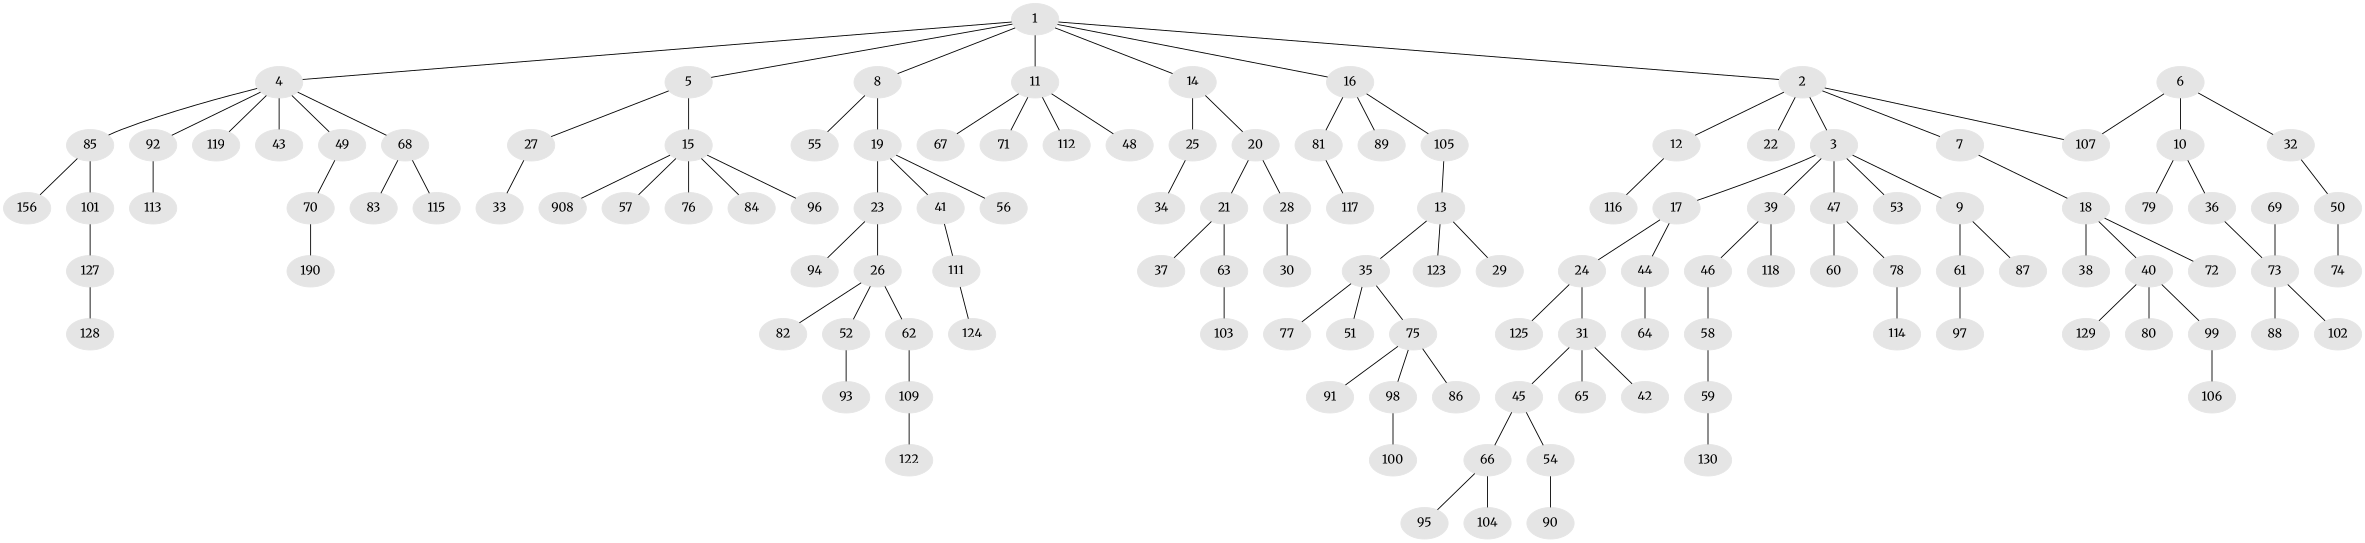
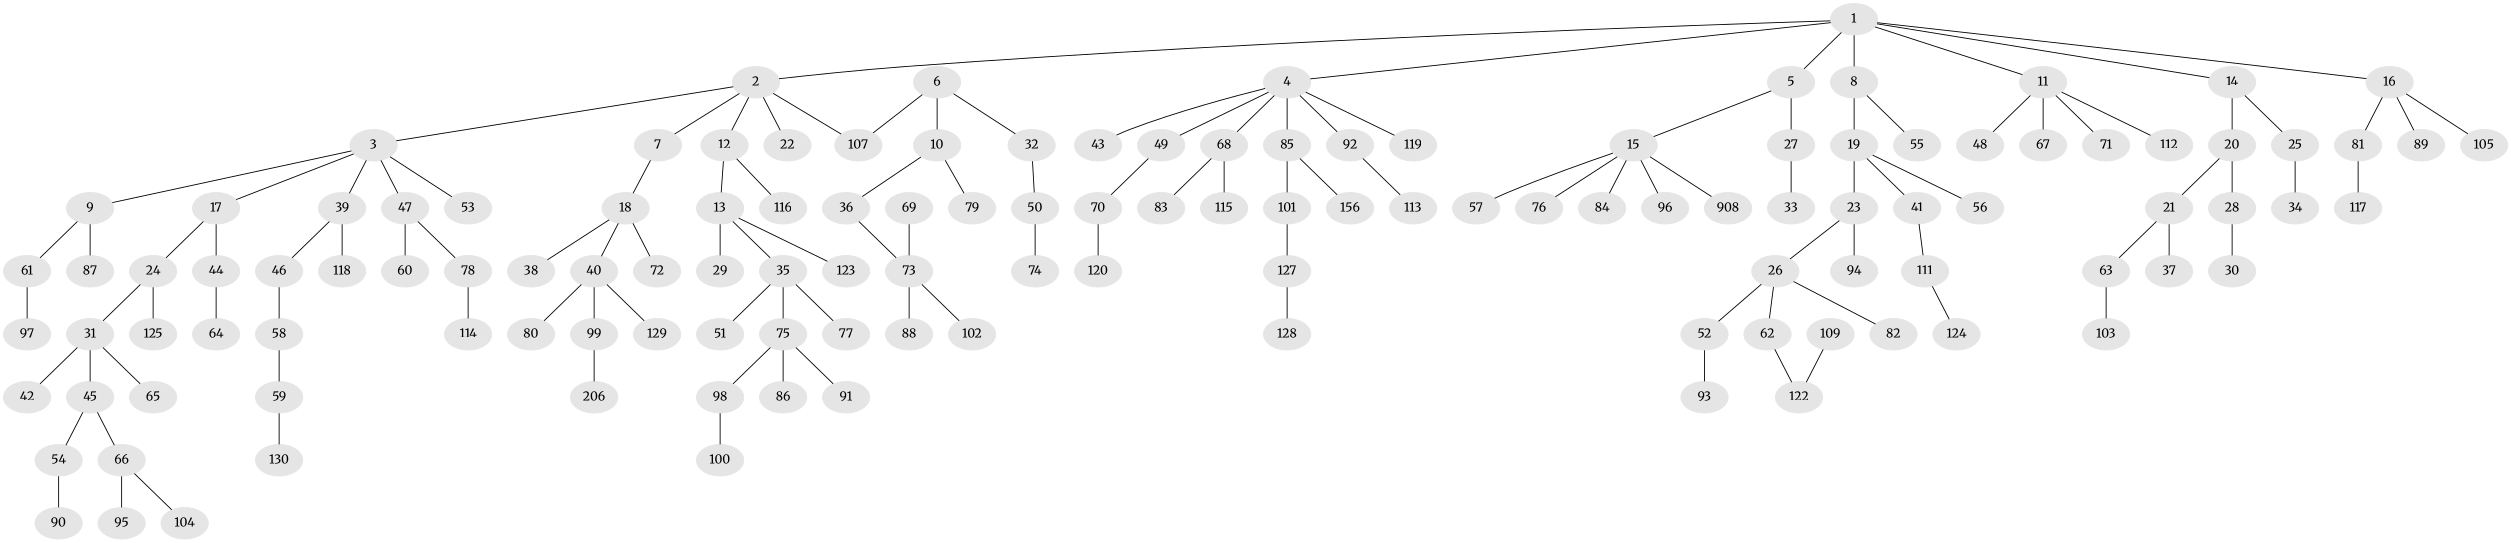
edge "105" -- "13": now "12" -- "13"
node "190": label "190" -> "120"
edge "62" -- "109": now "62" -- "122"
node "106": label "106" -> "206"
